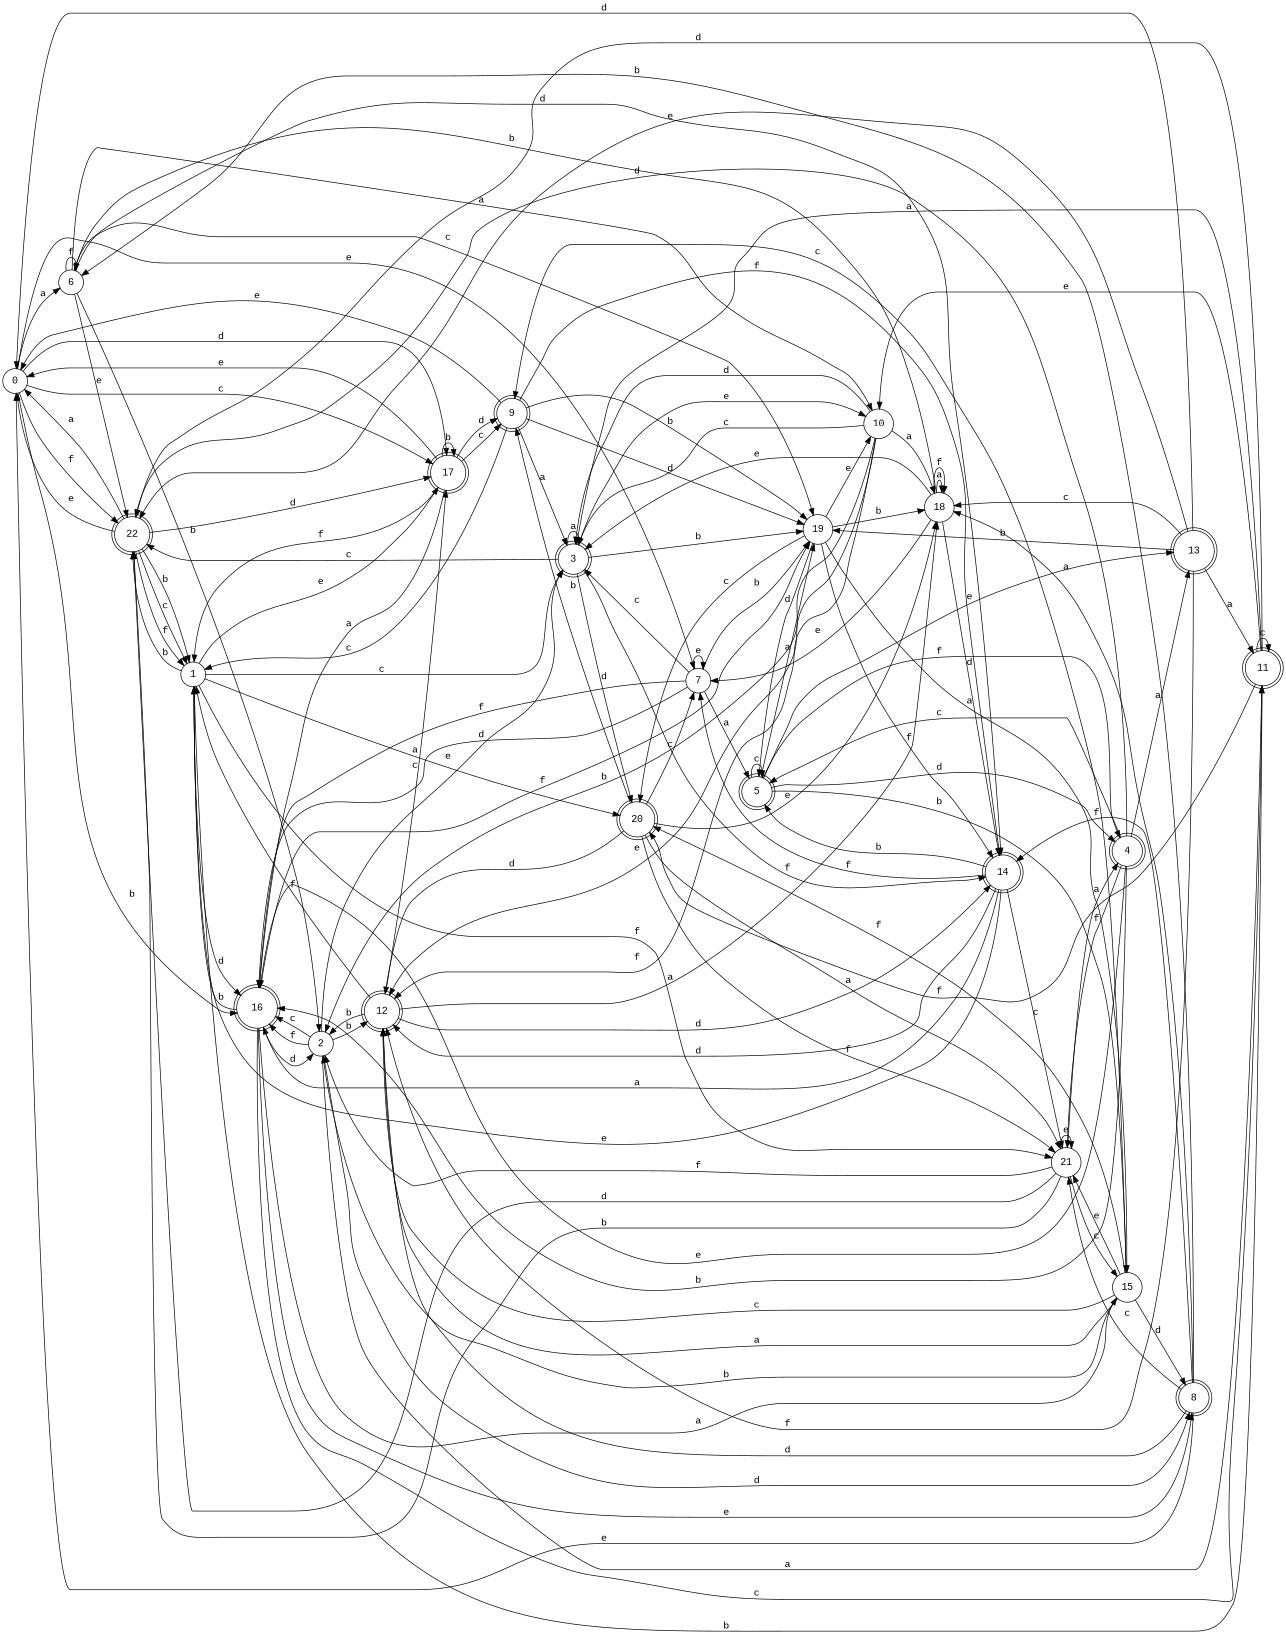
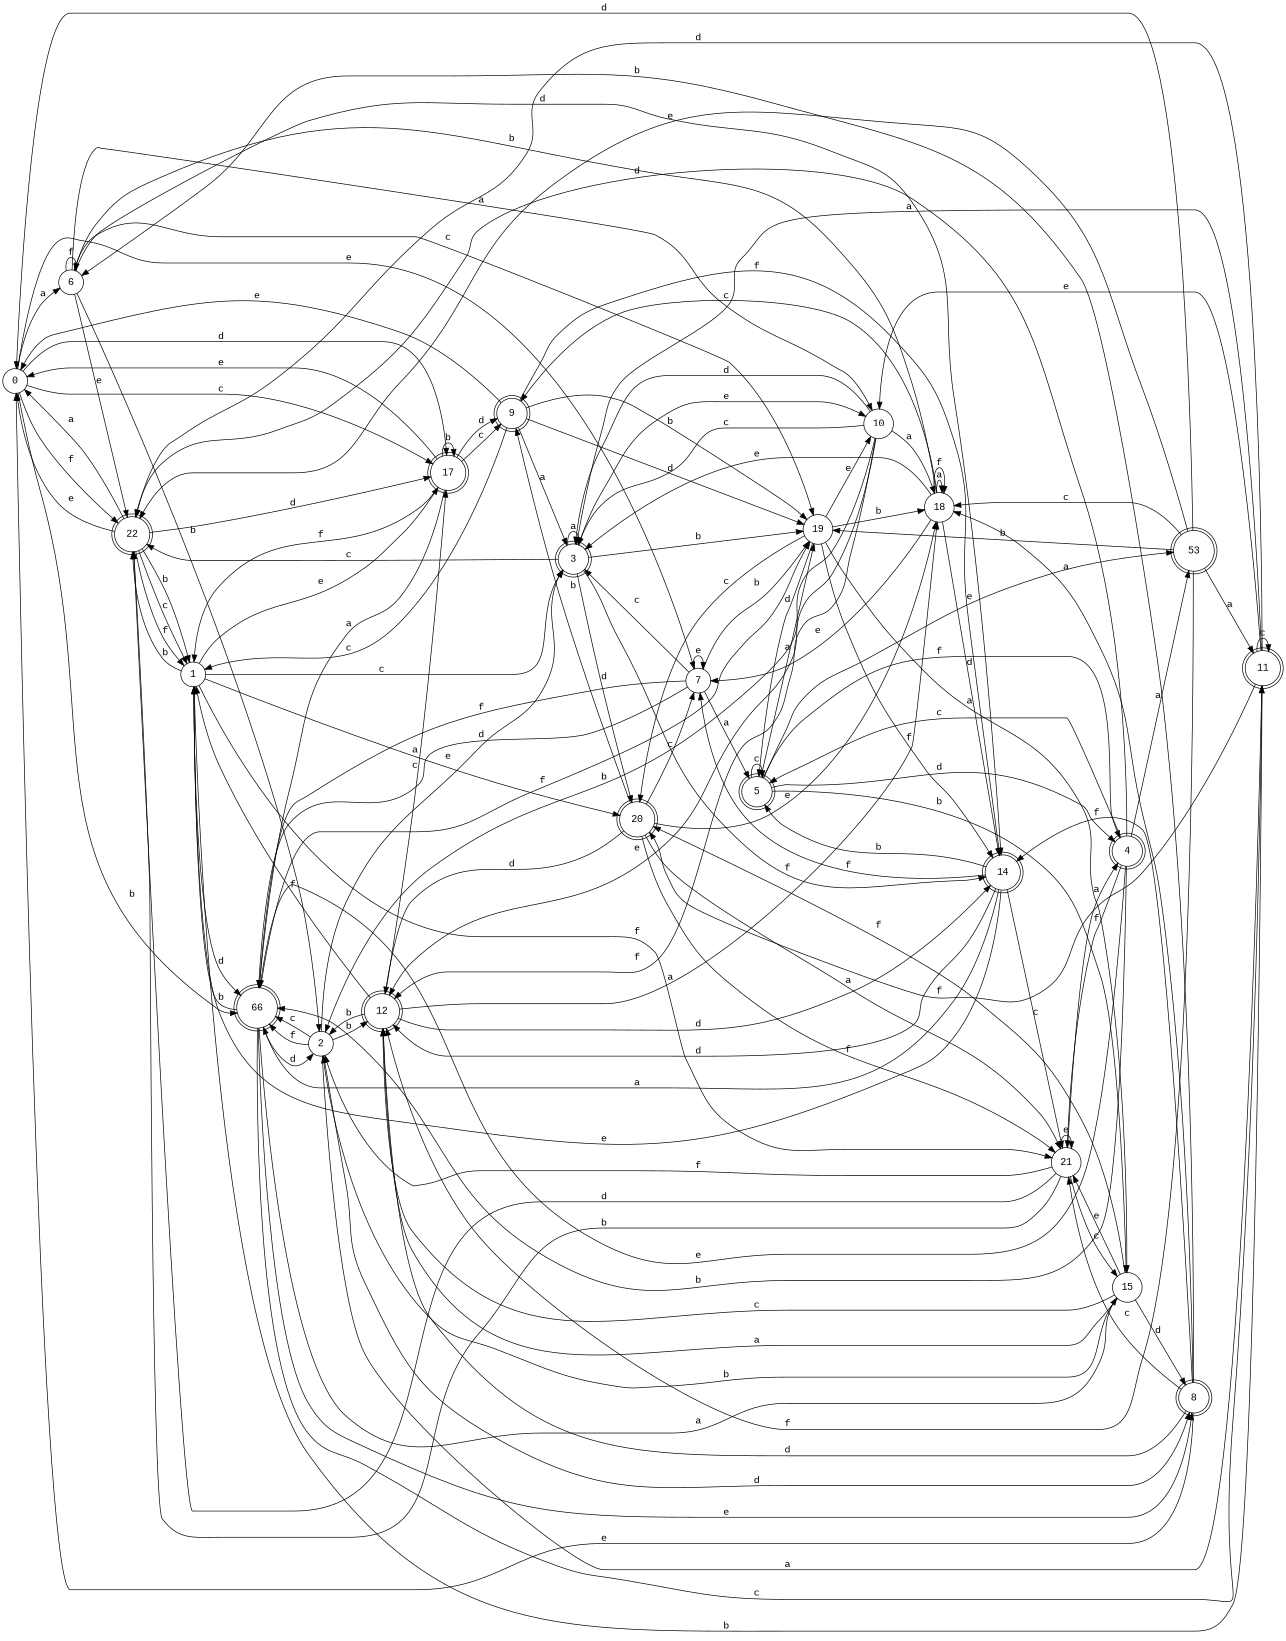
edge "15" -> "9": now "18" -> "9"
node "13": label "13" -> "53"
node "16": label "16" -> "66"
